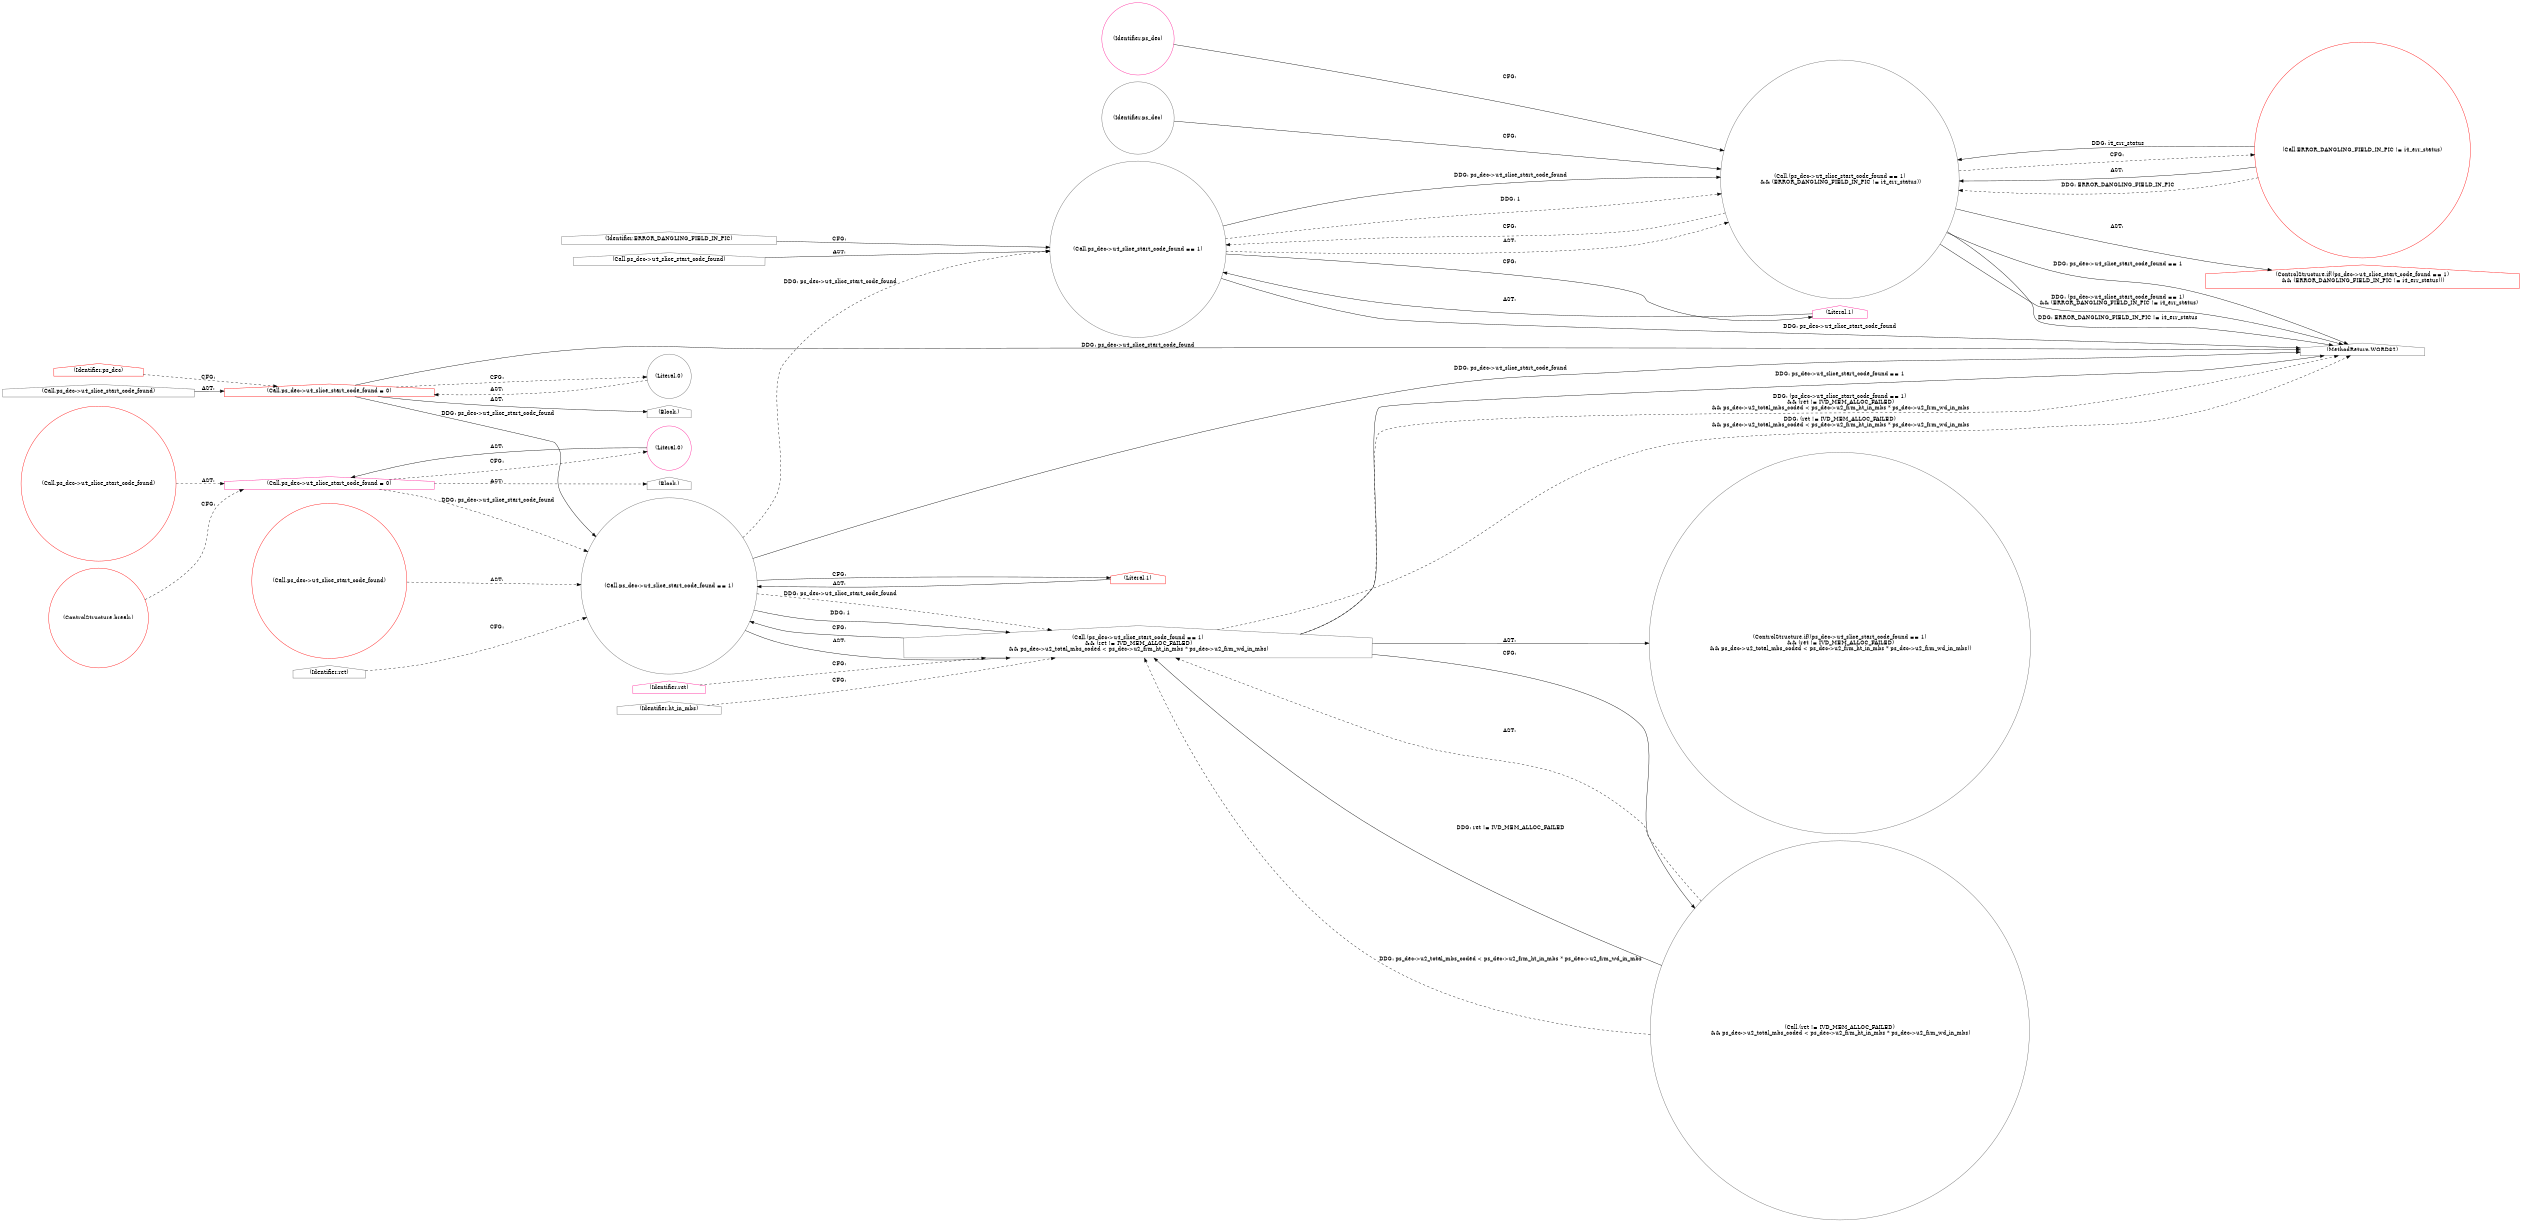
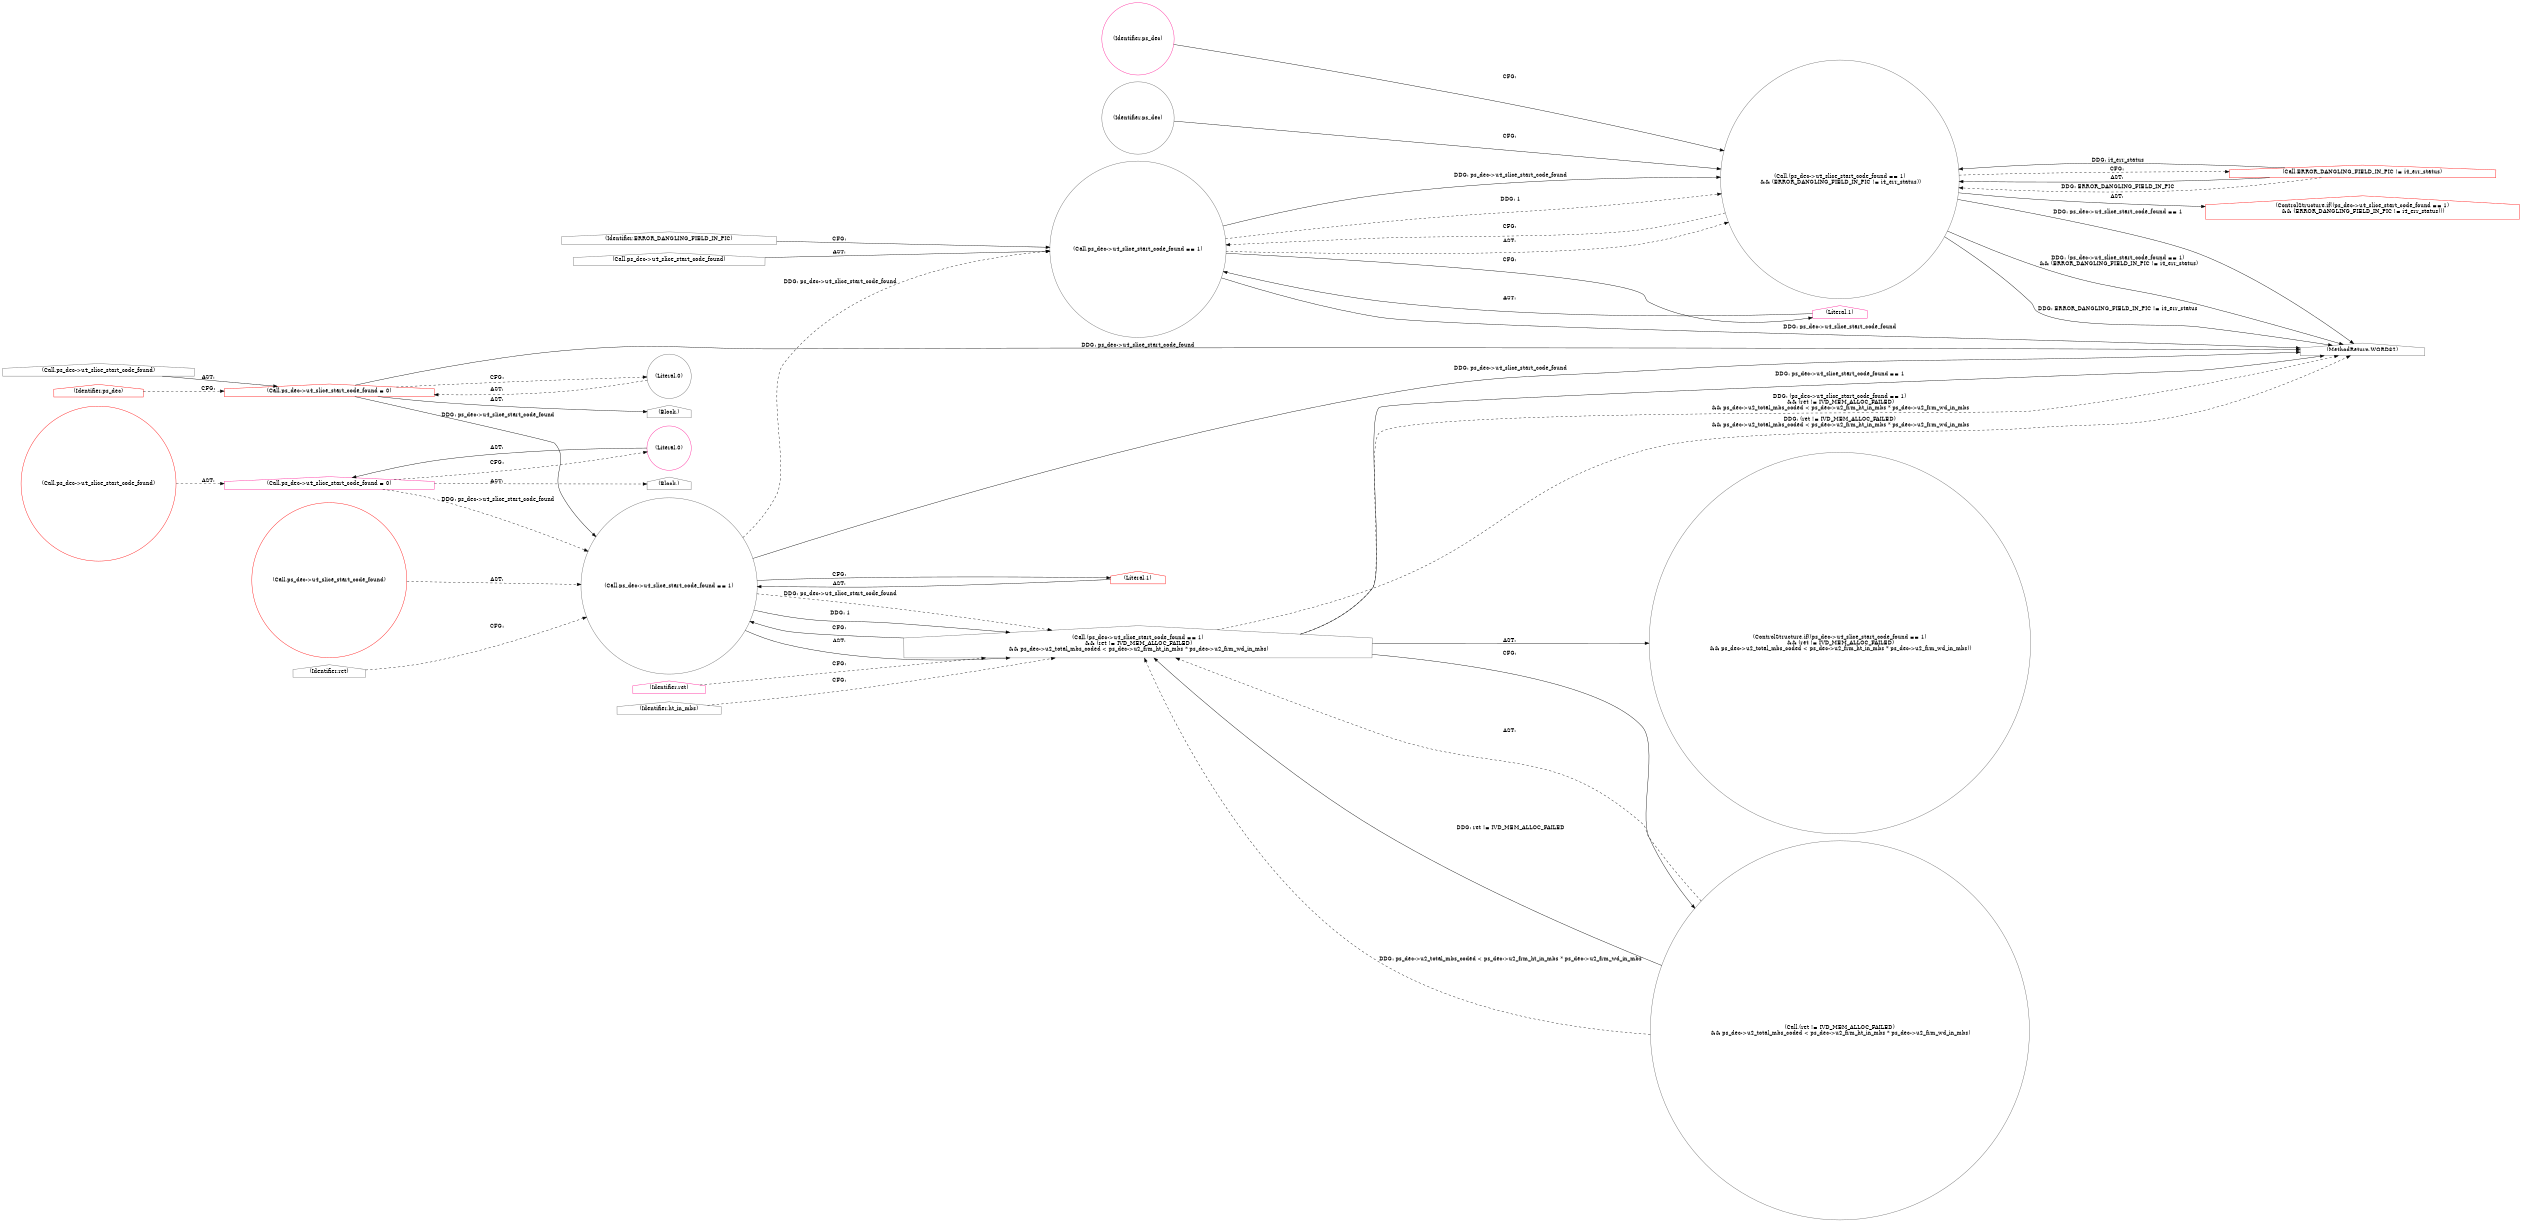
node "(Call,ERROR_DANGLING_FIELD_IN_PIC != i4_err_status)": shape circle -> house
node "(ControlStructure,break;)": removed
